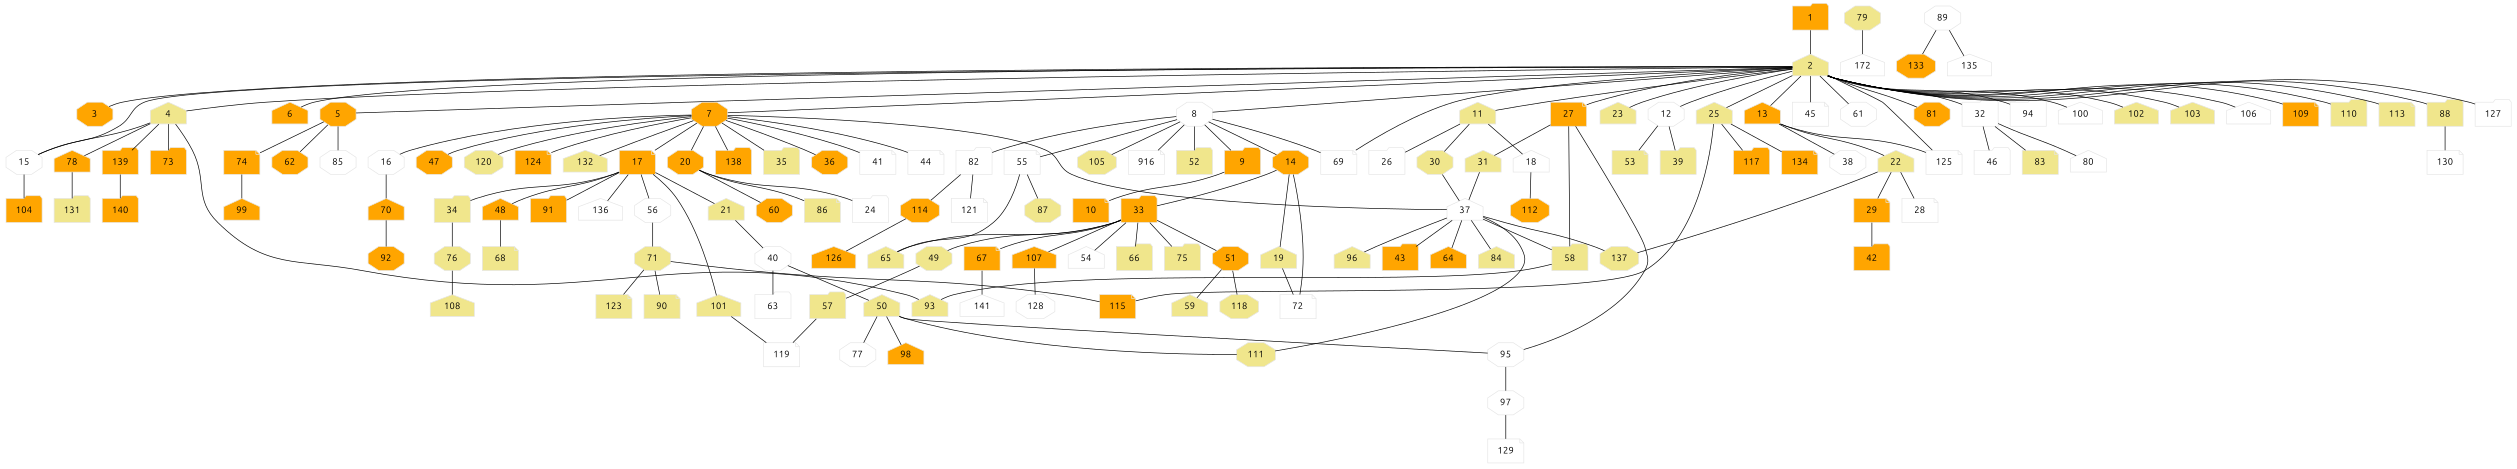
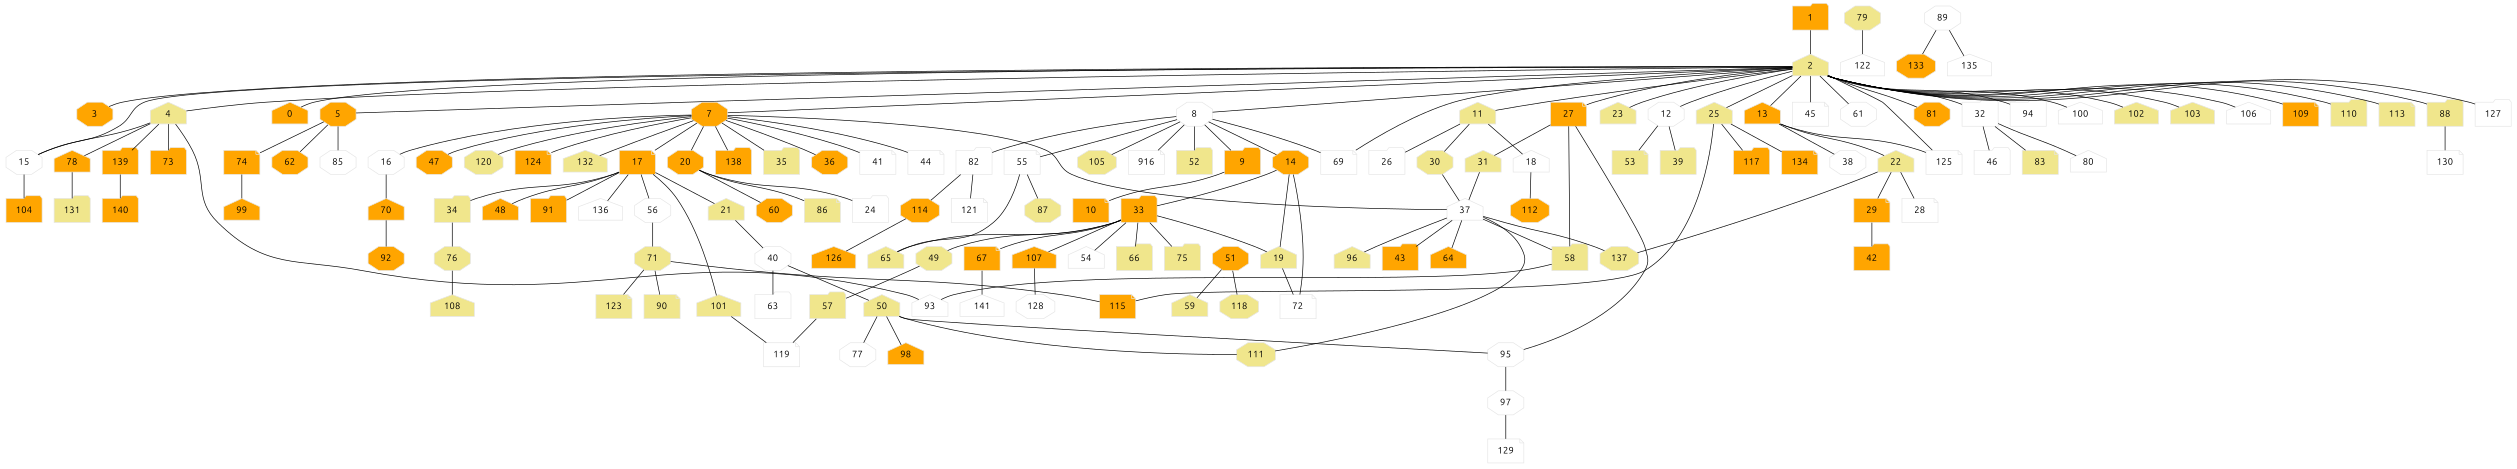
node "172": label "172" -> "122"
node "6": label "6" -> "0"
edge "33" -- "51": now "33" -- "19"
node "68": removed
node "84": removed
node "93": fillcolor khaki -> white
